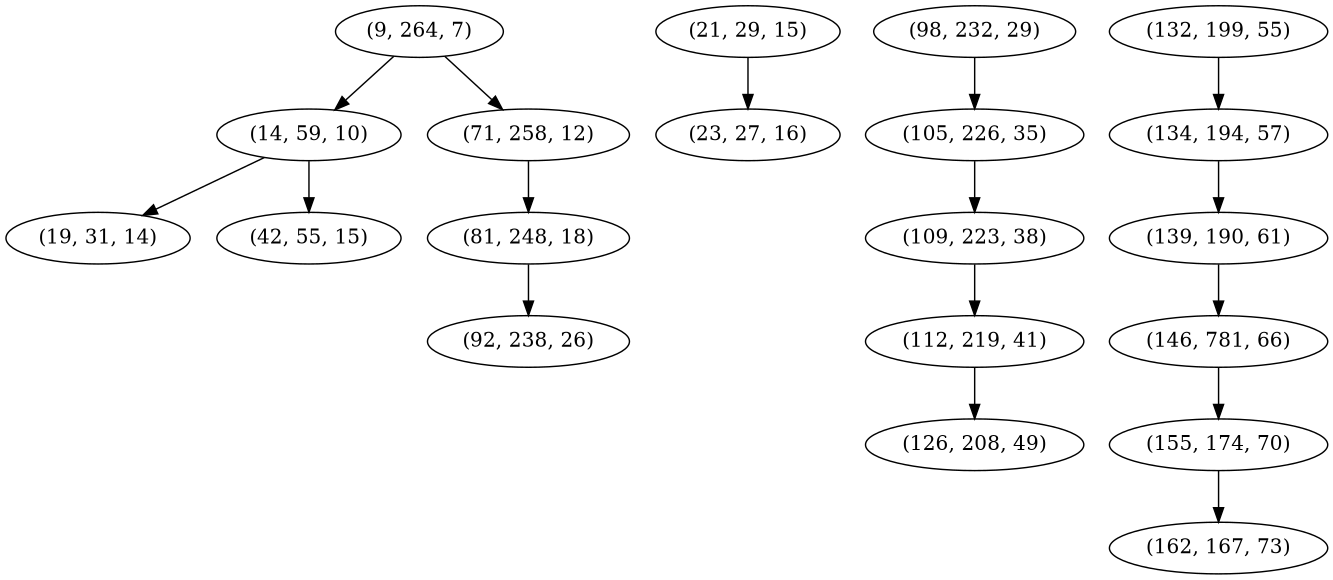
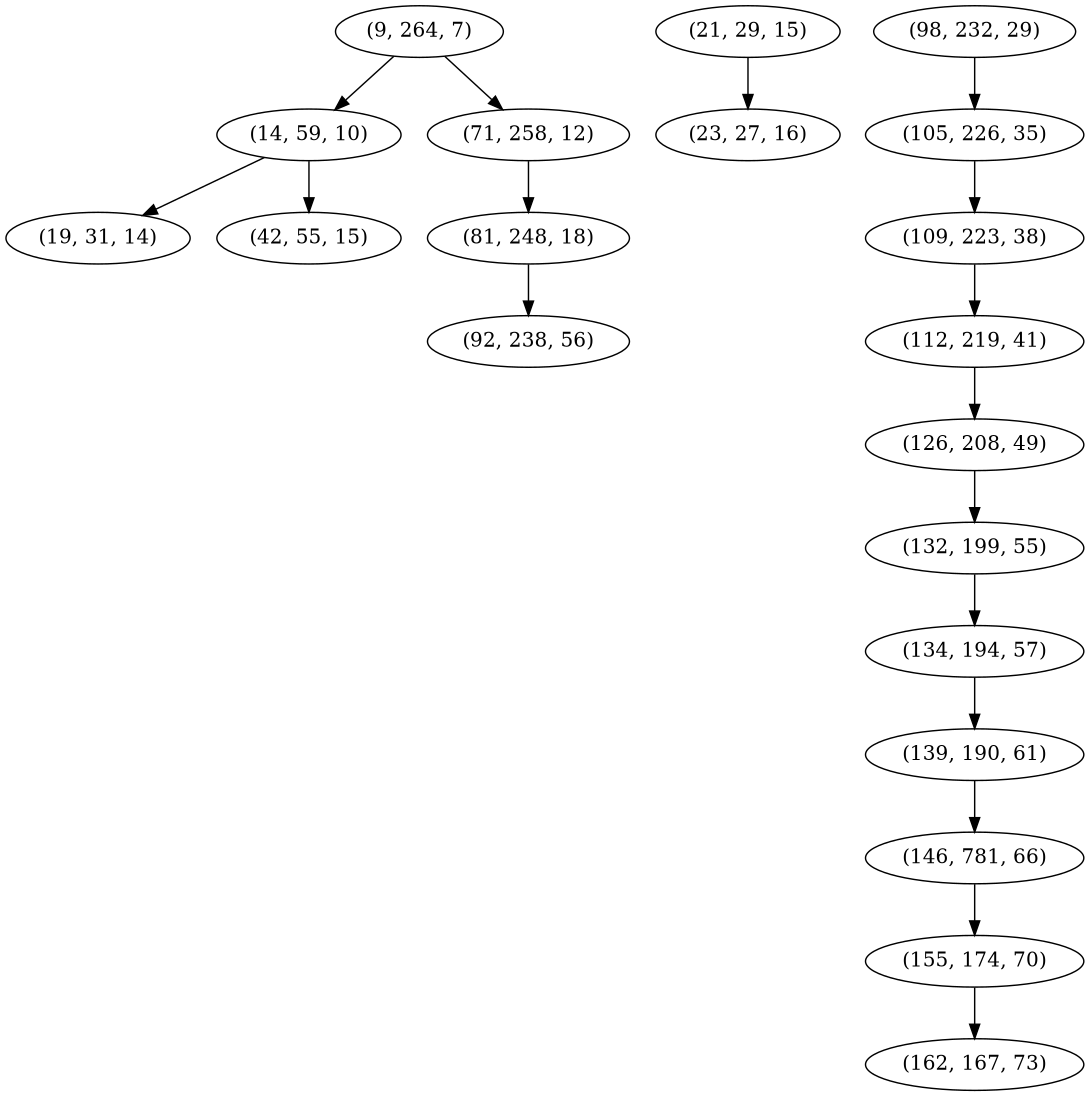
node "(92, 238, 26)": label "(92, 238, 26)" -> "(92, 238, 56)"
edge "(126, 208, 49)" -> "(132, 199, 55)": added
